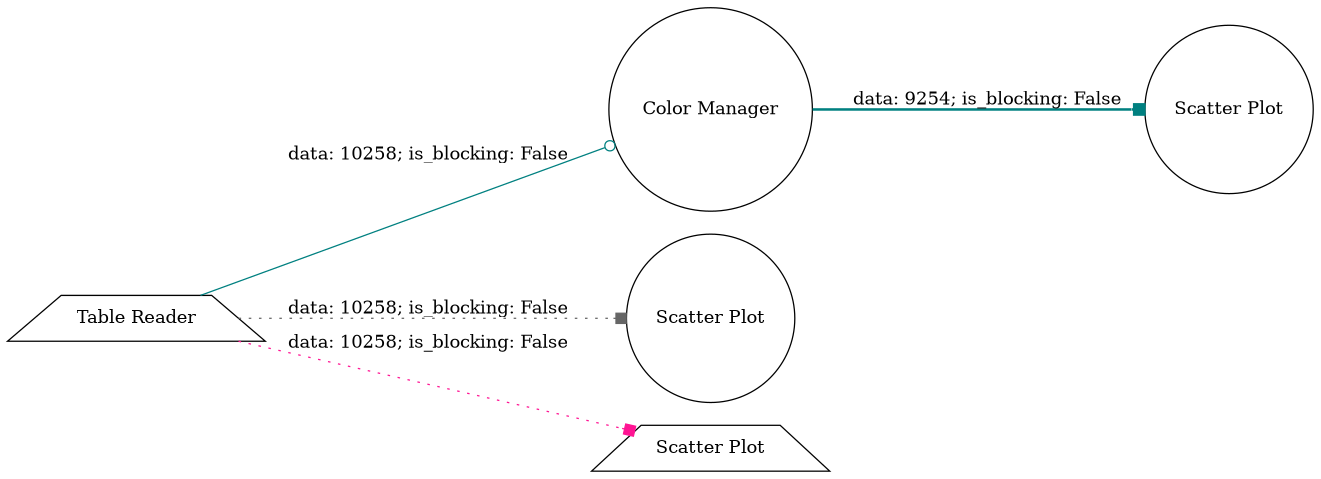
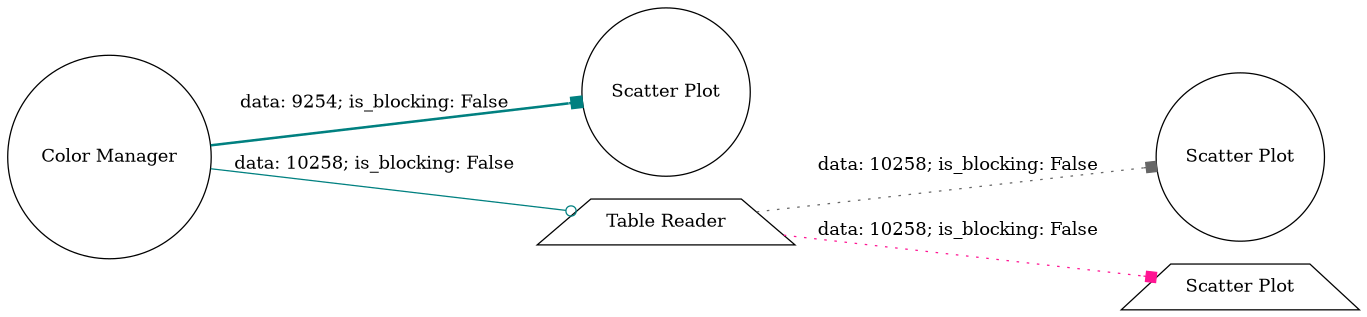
edge "Table Reader" -> "Color Manager": reversed
